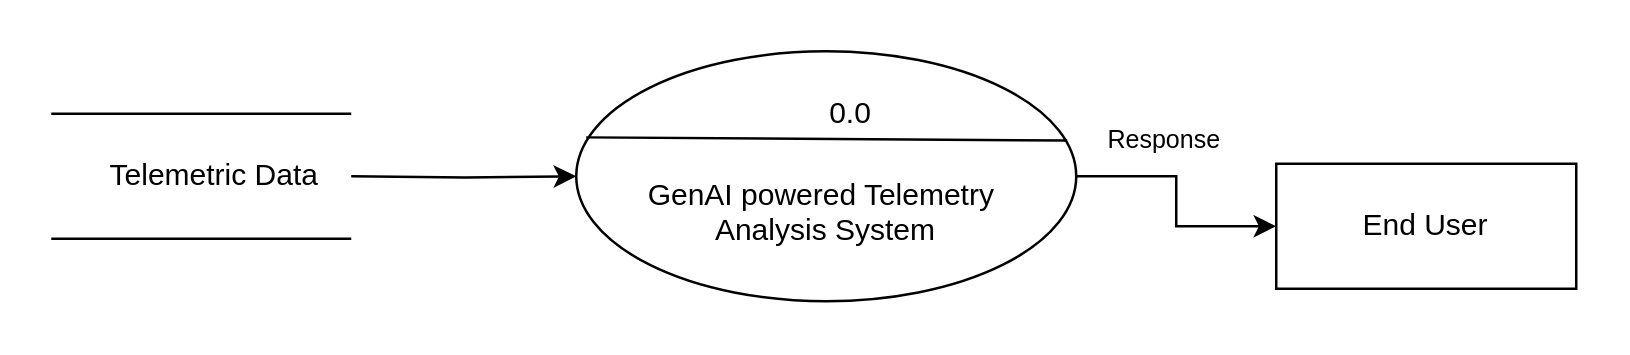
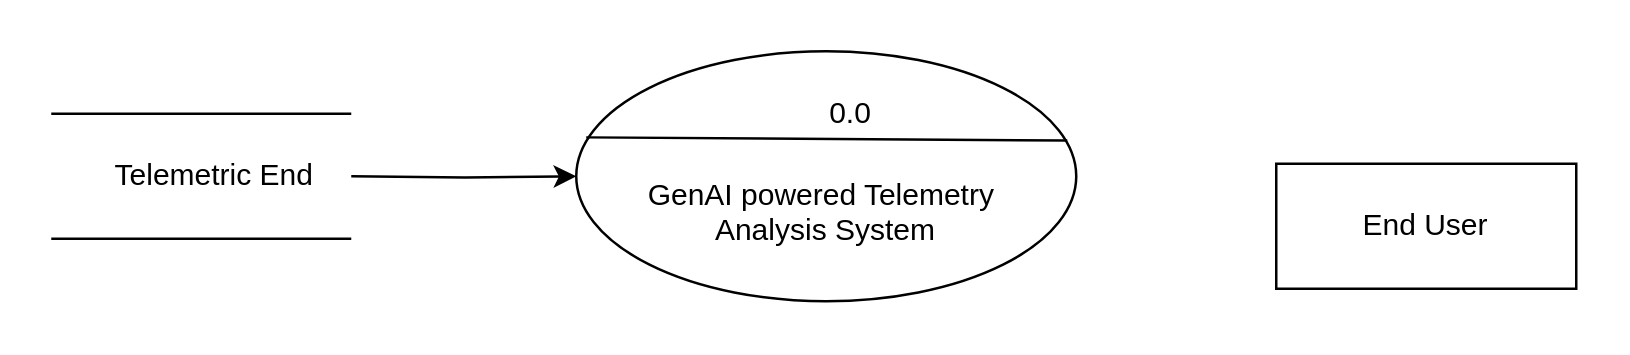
node "Response": removed
node "Telemetric Data": label "Telemetric Data" -> "Telemetric End"
edge "GenAI powered Telemetry Analysis System" -> "End User": removed
